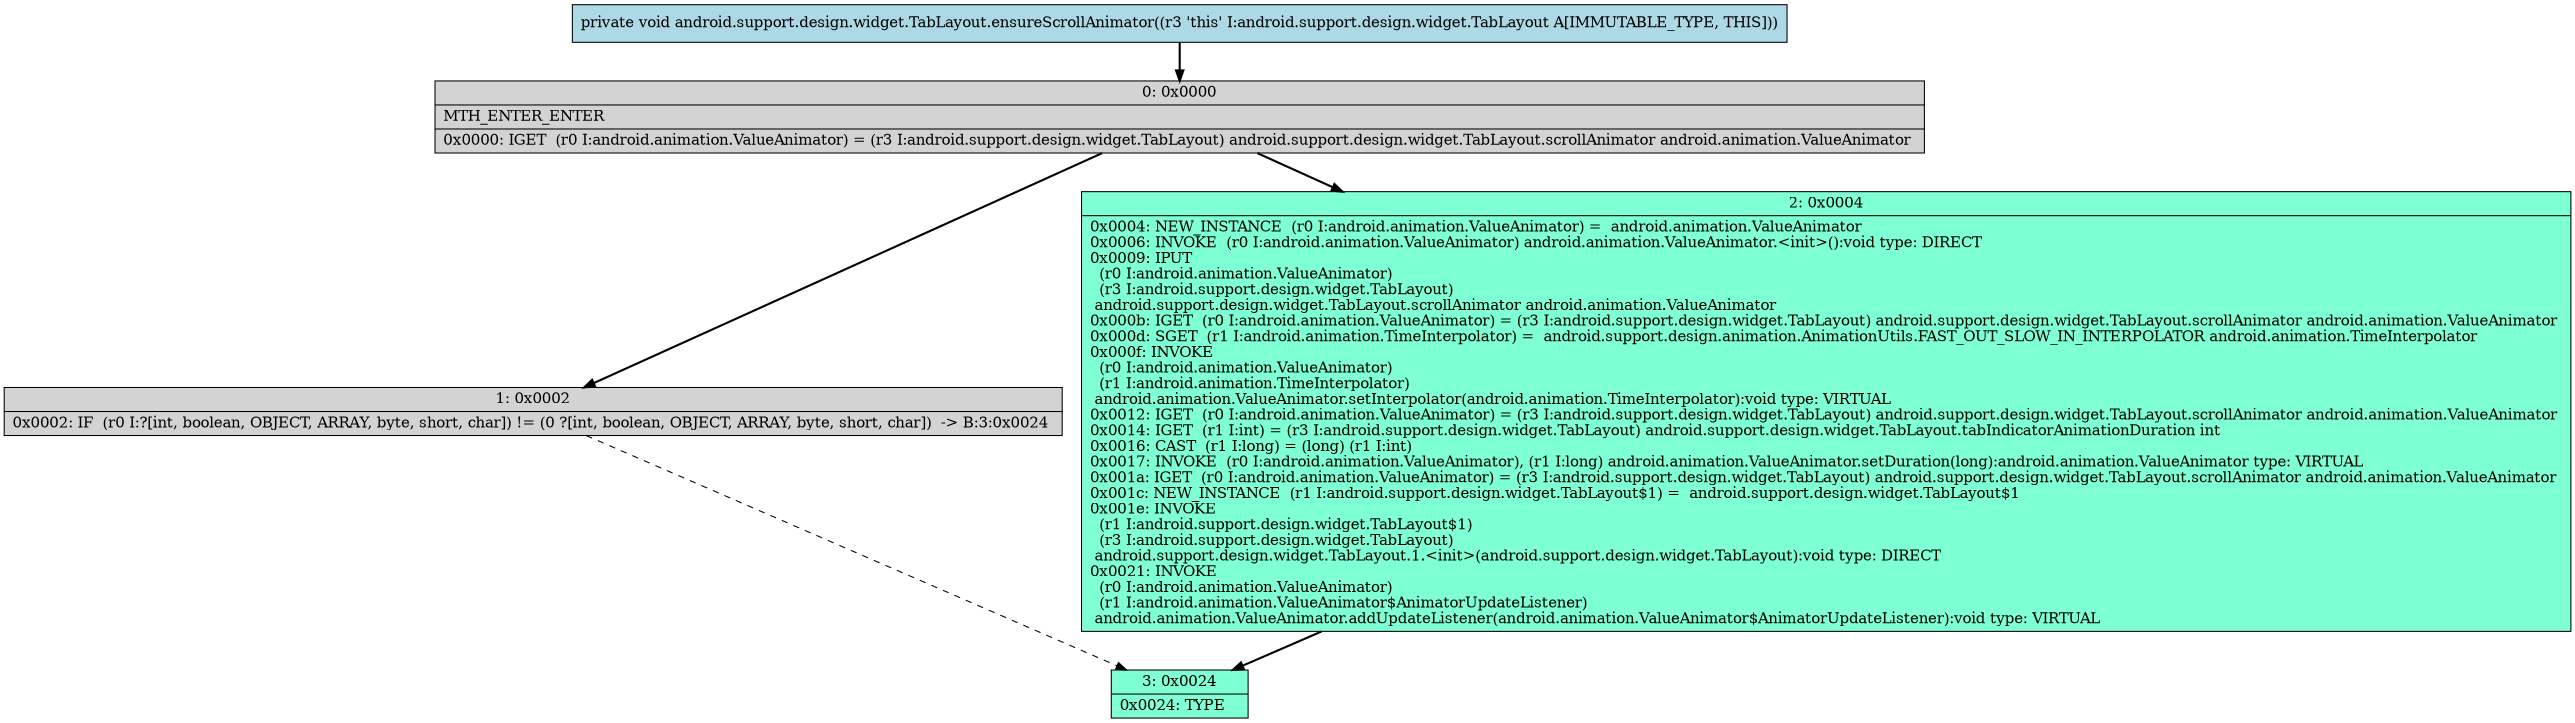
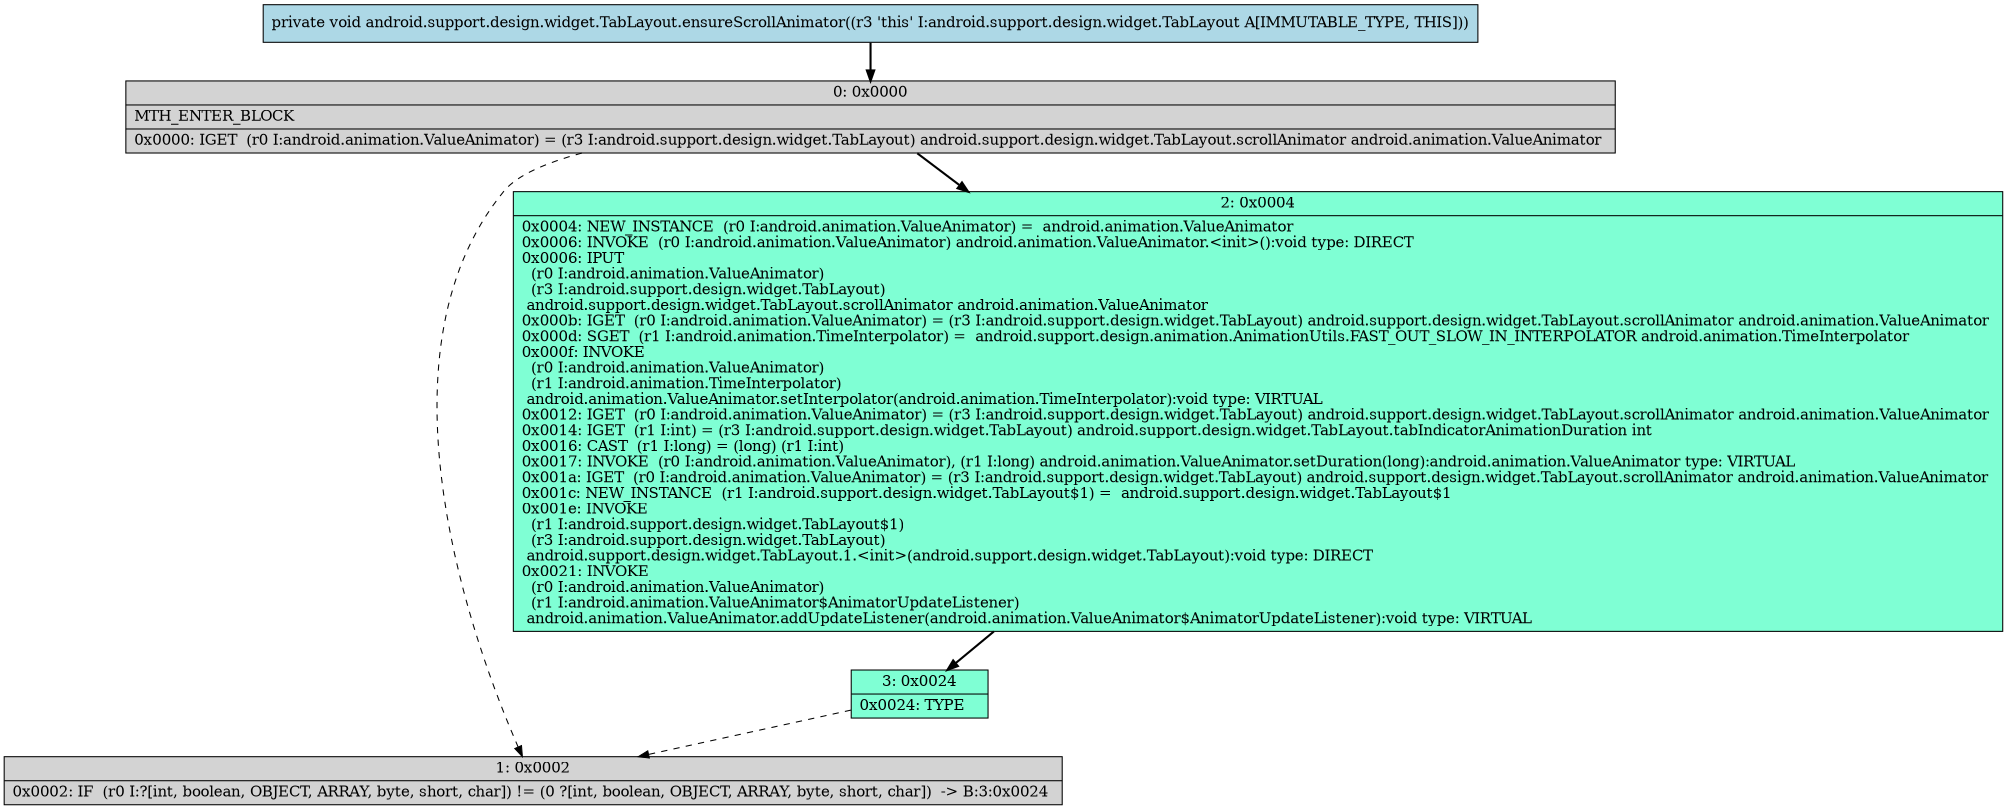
node "0: 0x0000": text "MTH_ENTER_ENTER" -> "MTH_ENTER_BLOCK"
node "2: 0x0004": text "0x0009: IPUT" -> "0x0006: IPUT"
edge "0: 0x0000" -> "1: 0x0002": style bold -> dashed
edge "1: 0x0002" -> "3: 0x0024": reversed
